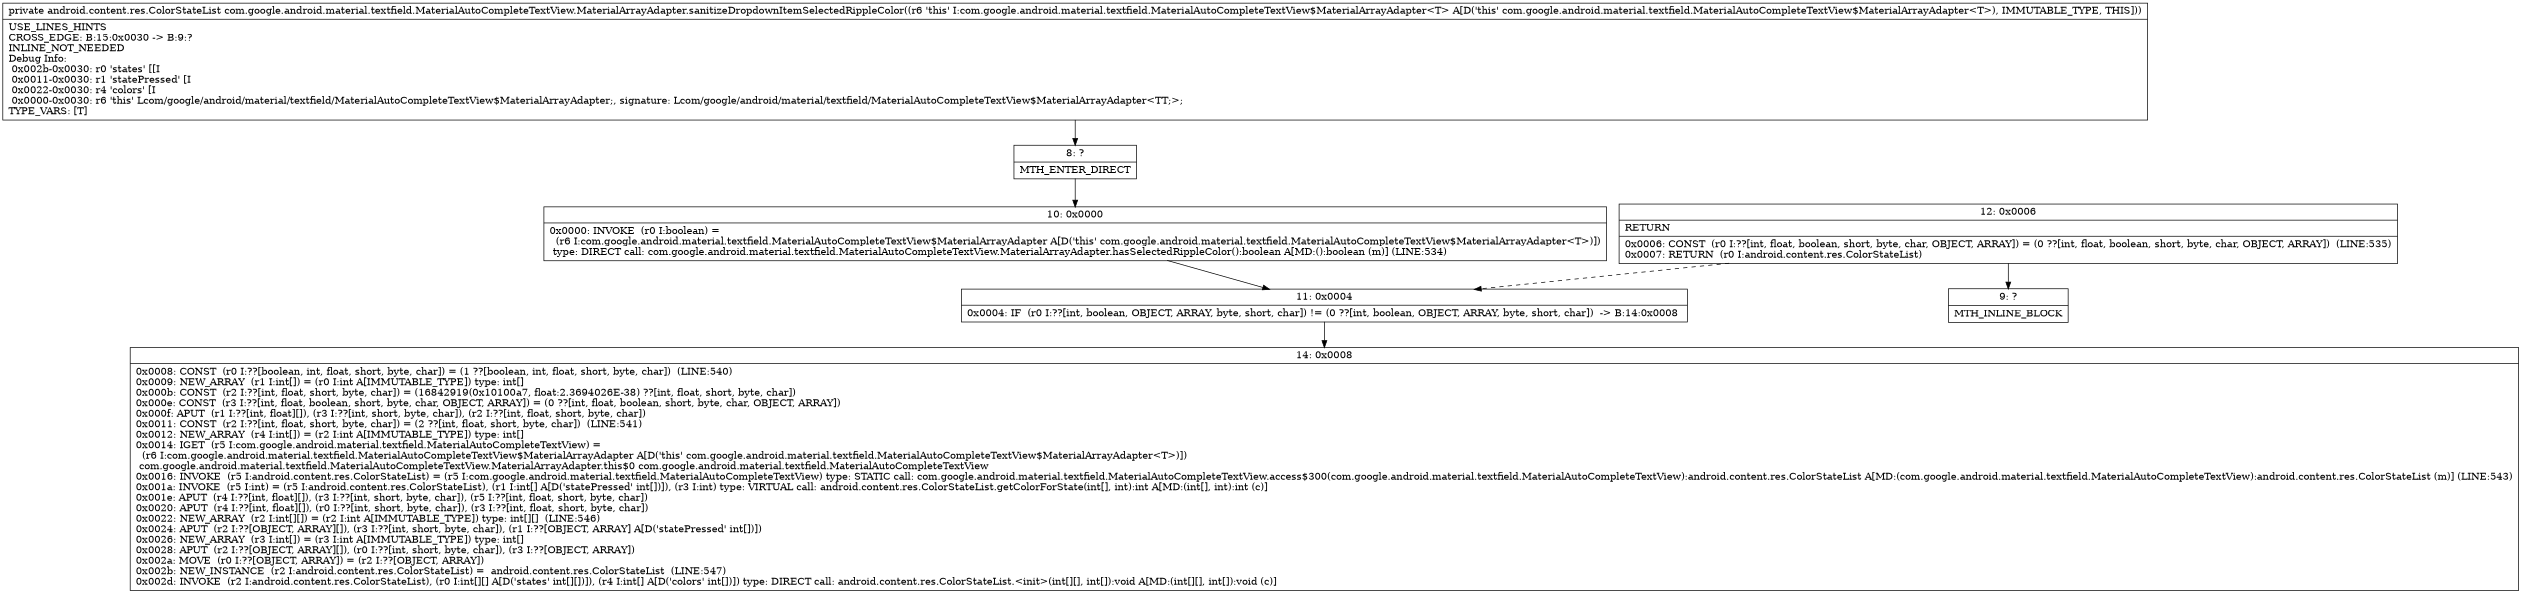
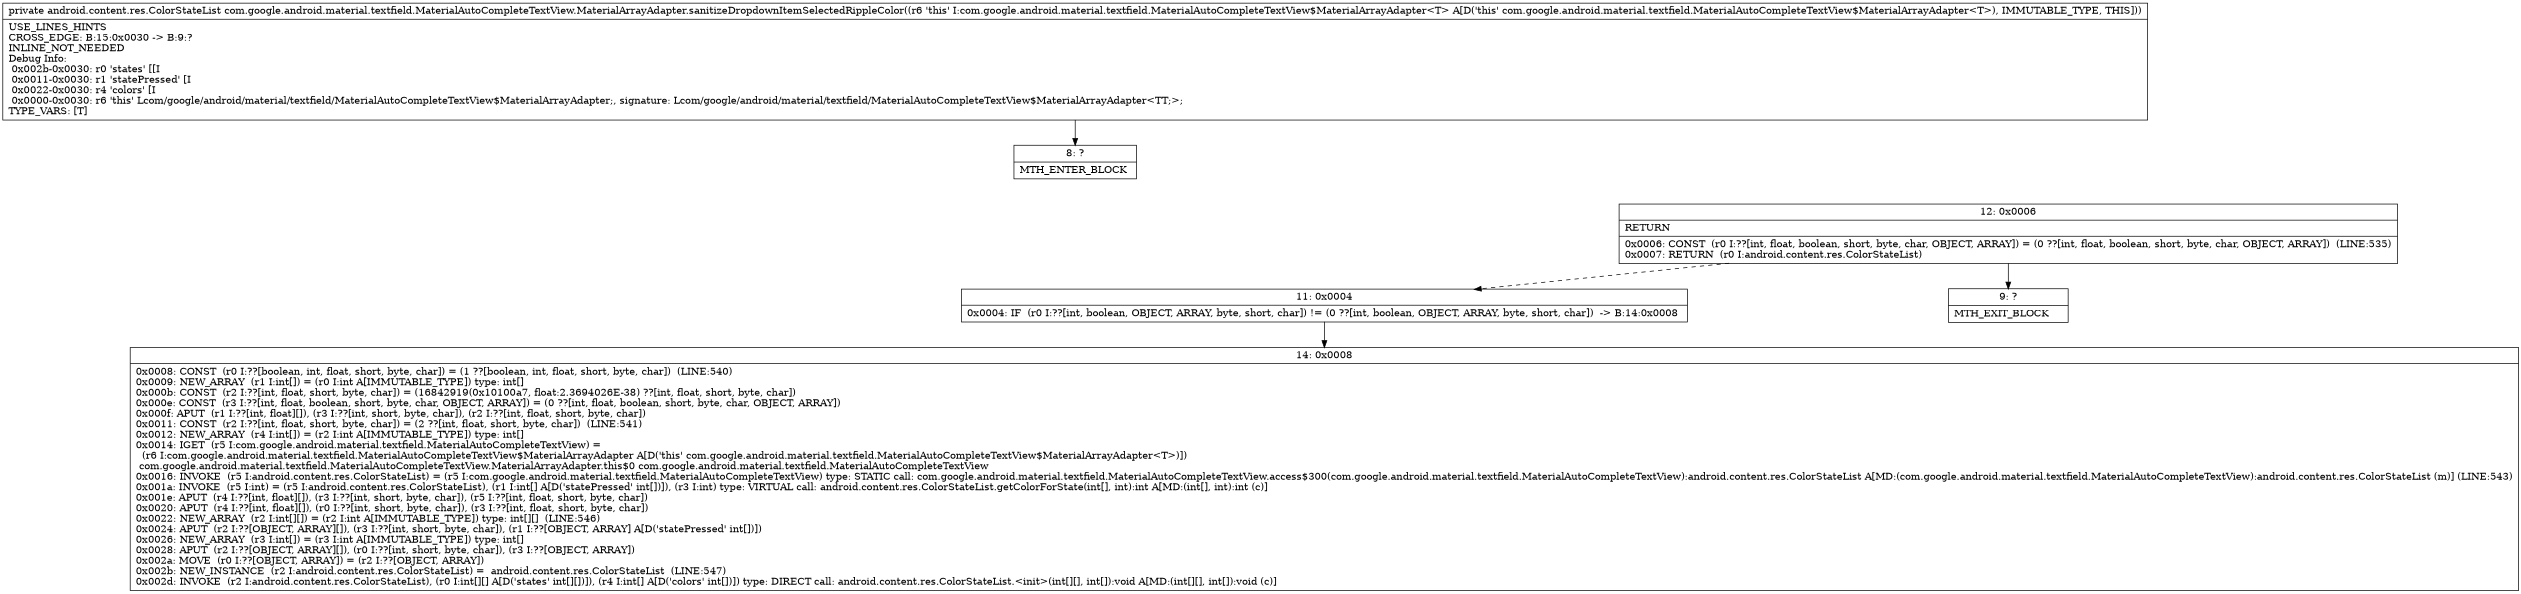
node "8: ?": text "MTH_ENTER_DIRECT" -> "MTH_ENTER_BLOCK"
node "10: 0x0000": removed
node "9: ?": text "MTH_INLINE_BLOCK" -> "MTH_EXIT_BLOCK"
